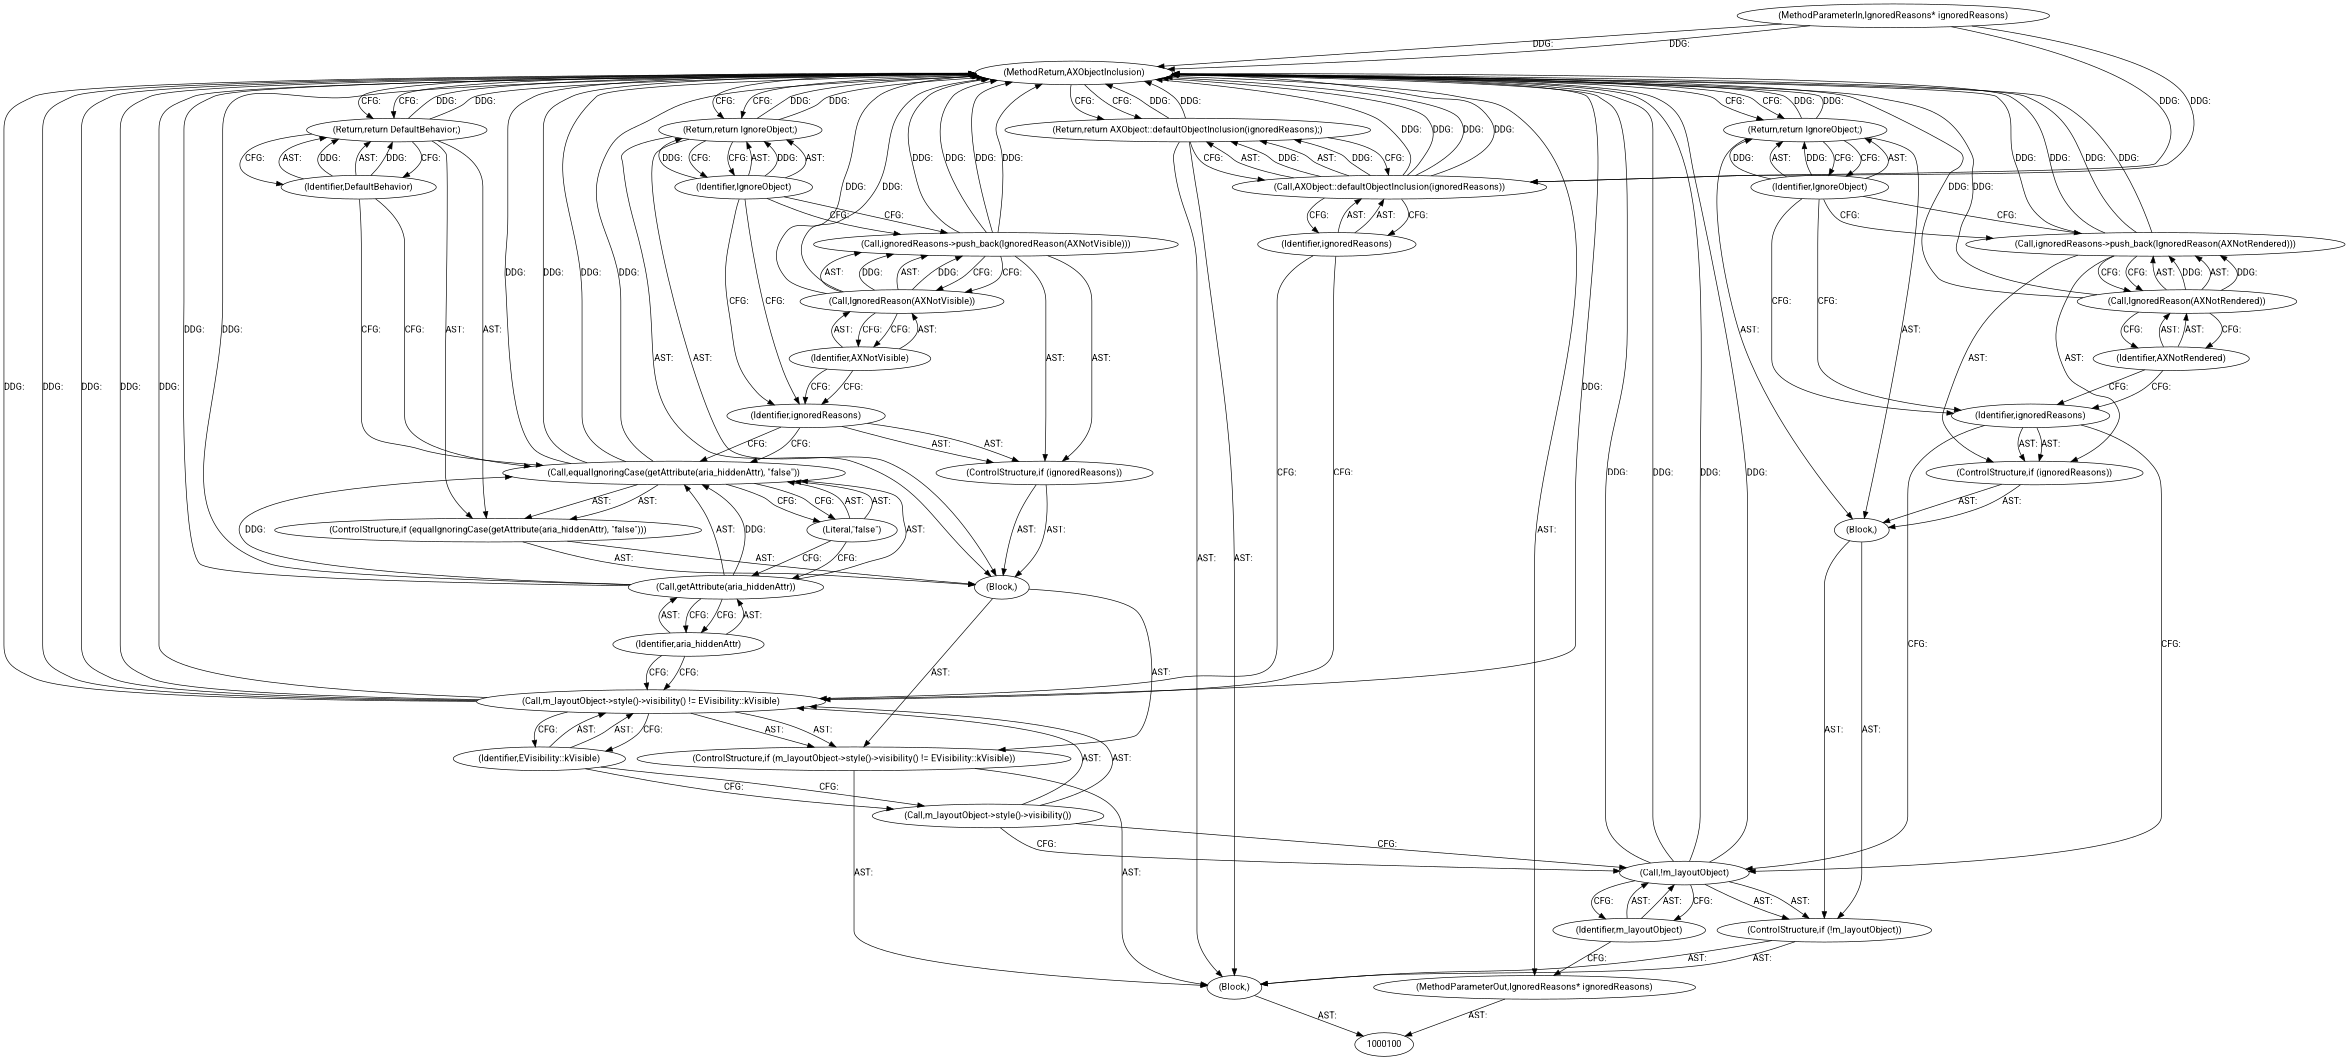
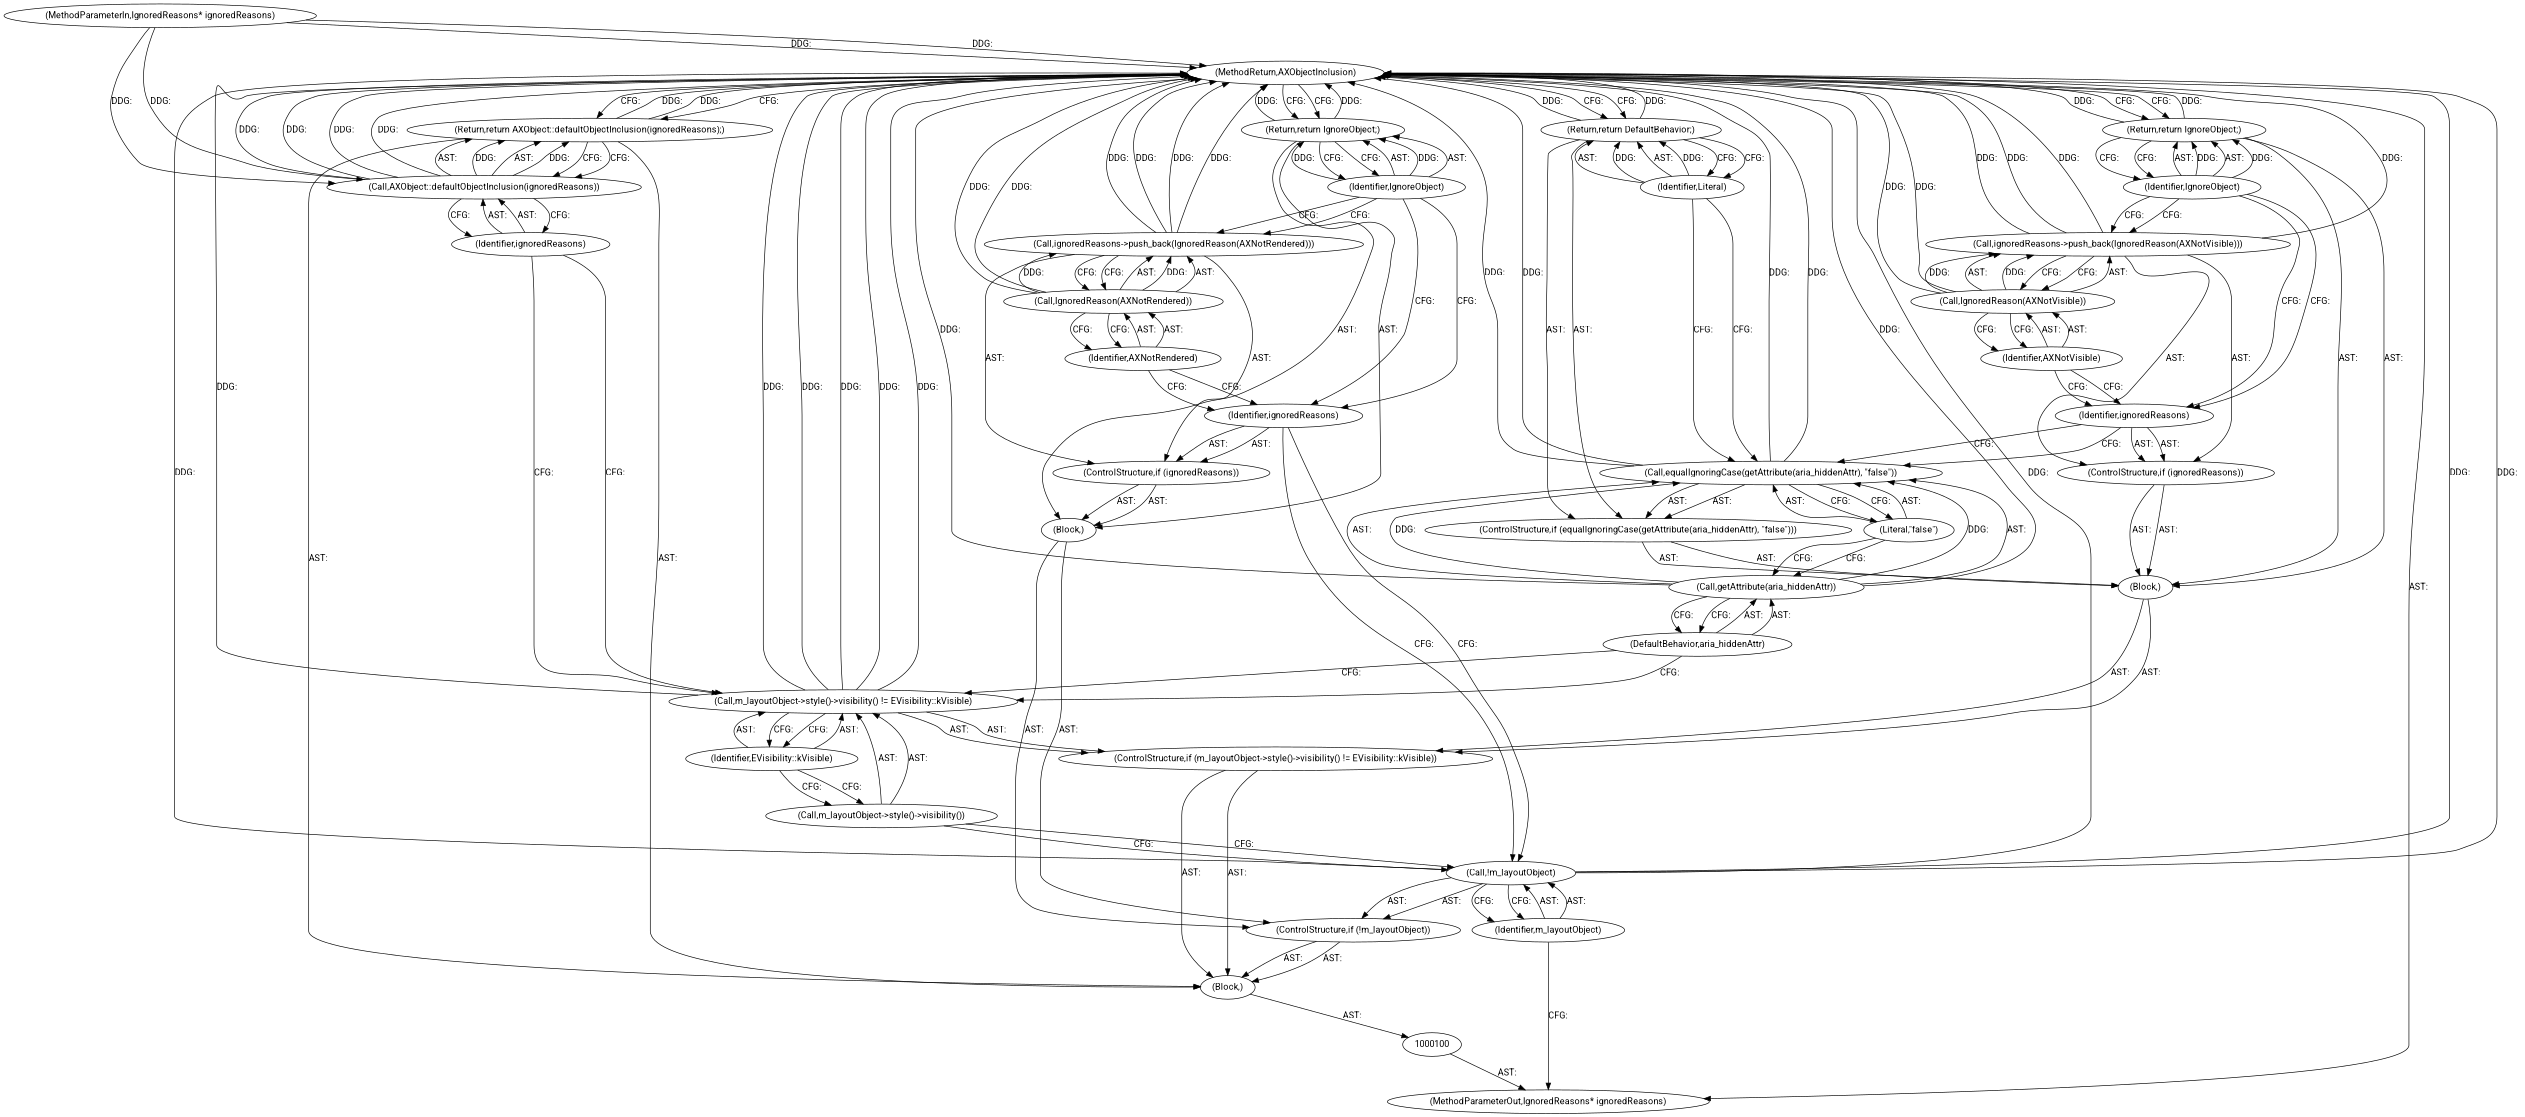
node "(Identifier,DefaultBehavior)": label "(Identifier,DefaultBehavior)" -> "(Identifier,Literal)"
node "(Identifier,aria_hiddenAttr)": label "(Identifier,aria_hiddenAttr)" -> "(DefaultBehavior,aria_hiddenAttr)"
edge "(MethodParameterOut,IgnoredReasons* ignoredReasons)" -> "1000100": reversed
